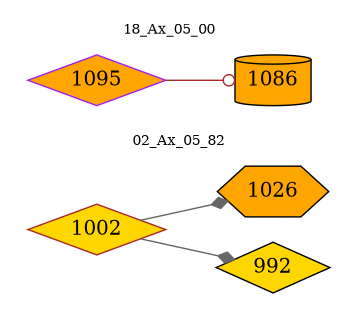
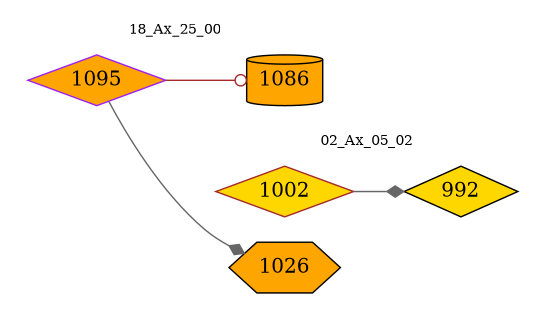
cluster "18_Ax_05_00": label "18_Ax_05_00" -> "18_Ax_25_00"
cluster "02_Ax_05_82": label "02_Ax_05_82" -> "02_Ax_05_02"
edge "1002" -> "1026": now "1095" -> "1026"
